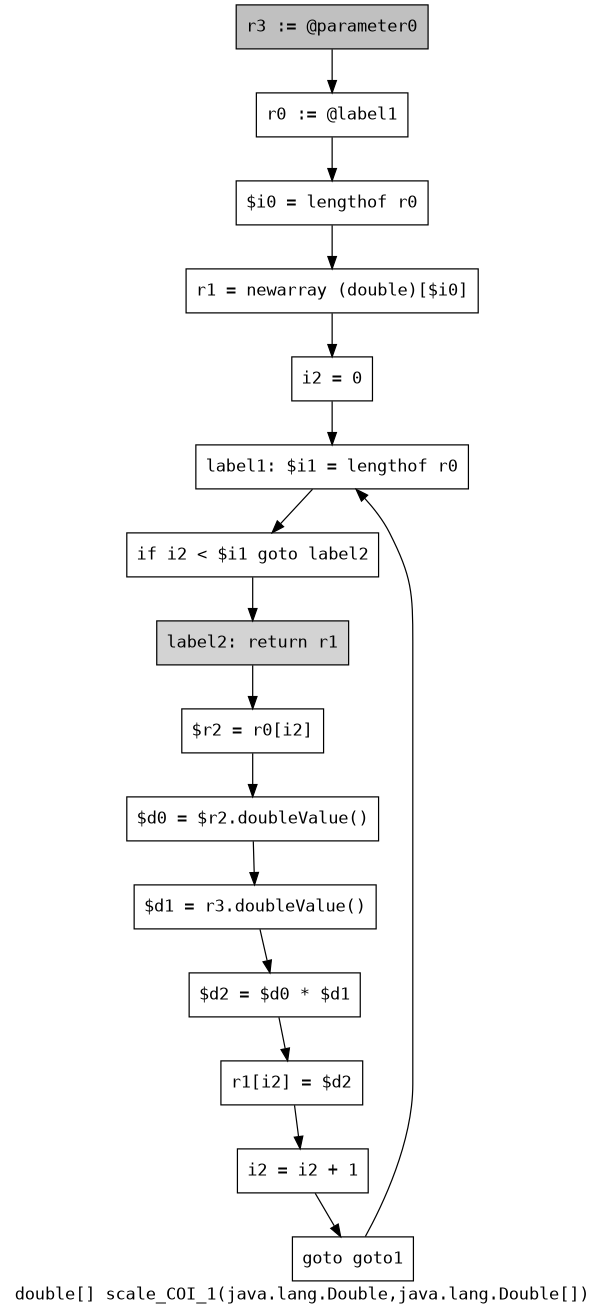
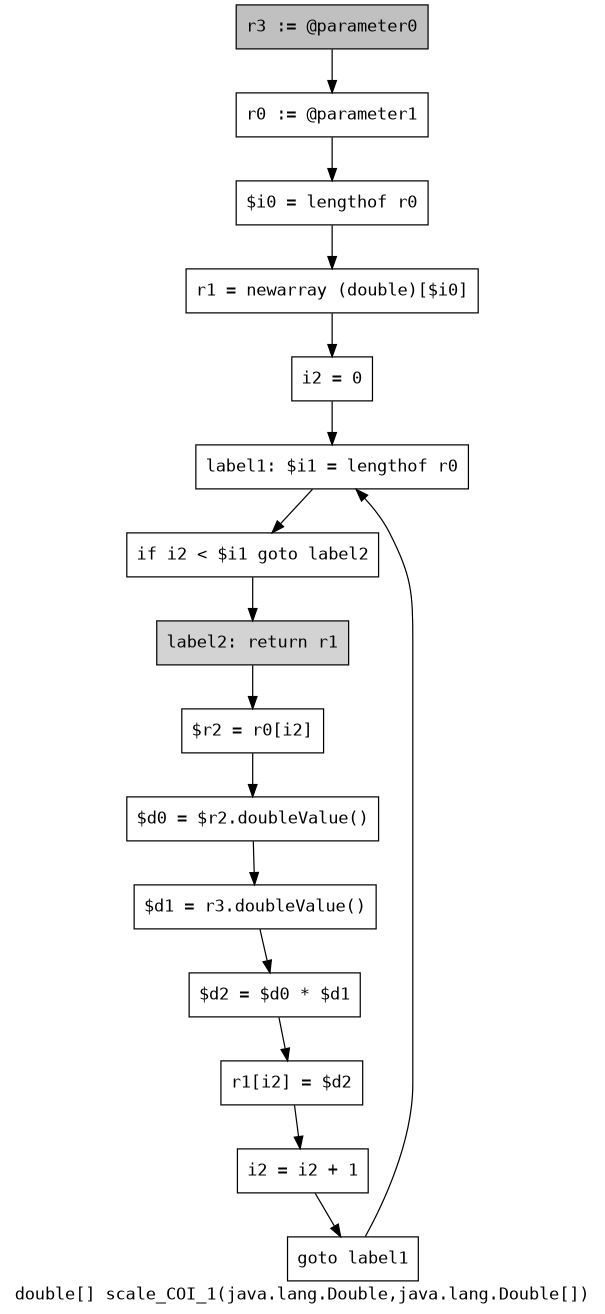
node "r0 := @label1": label "r0 := @label1" -> "r0 := @parameter1"
node "goto goto1": label "goto goto1" -> "goto label1"
